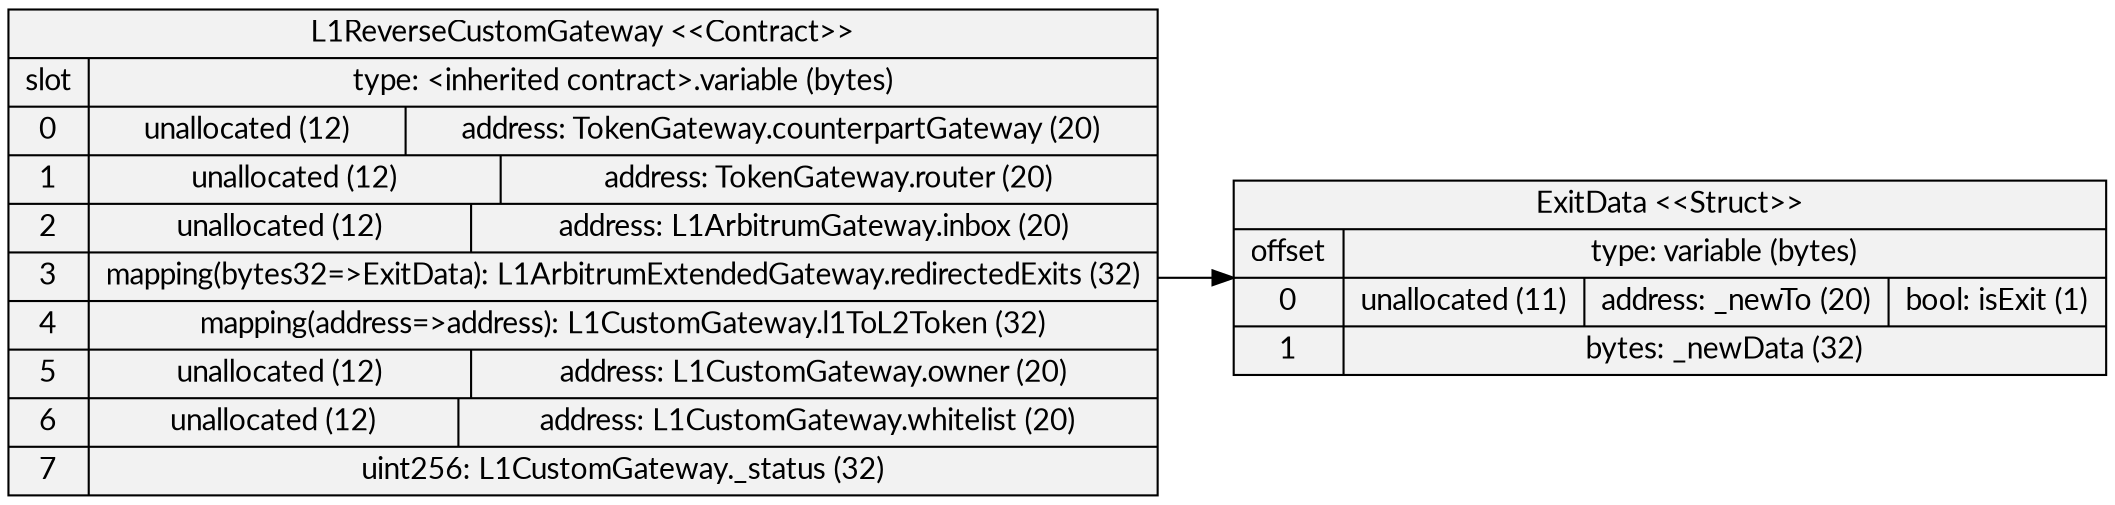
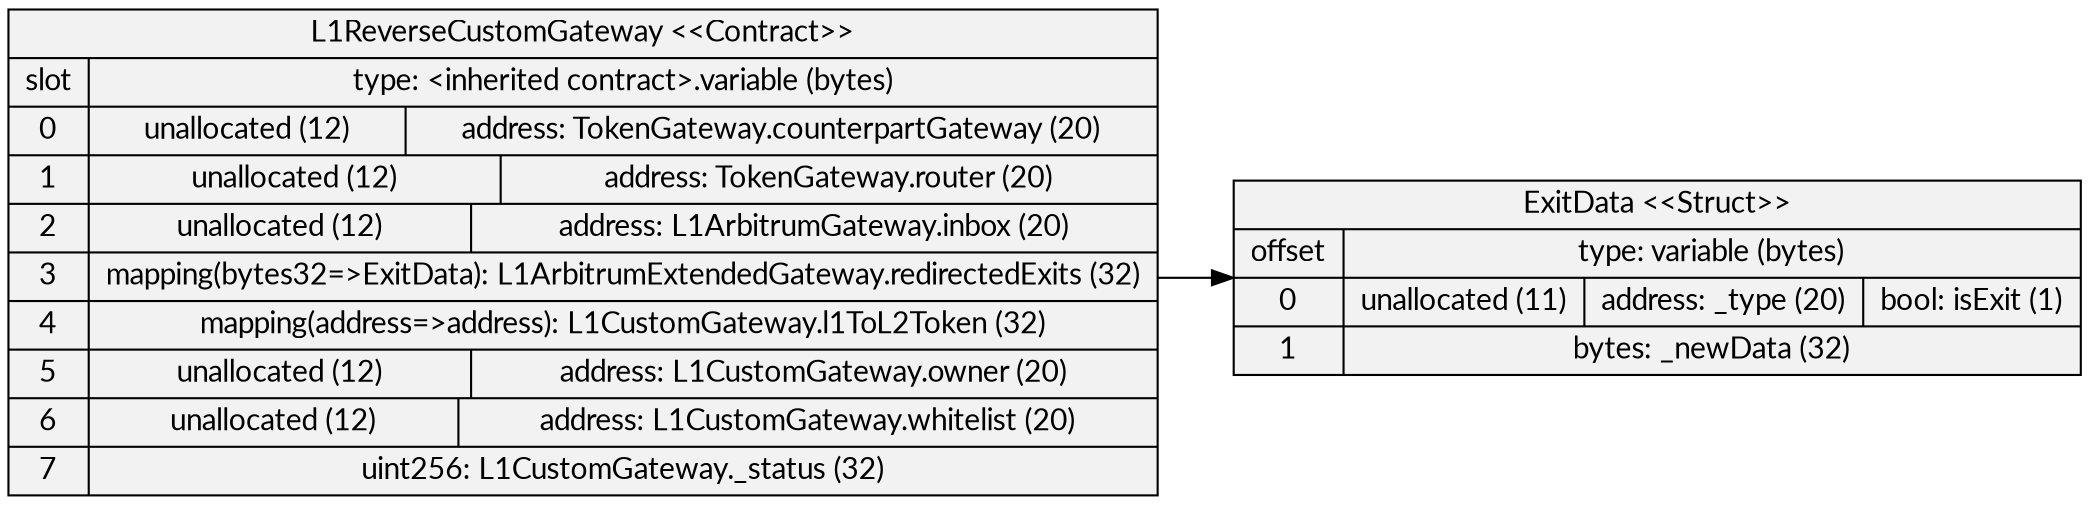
node "ExitData <<Struct>>": text "address: _newTo (20)" -> "address: _type (20)"
